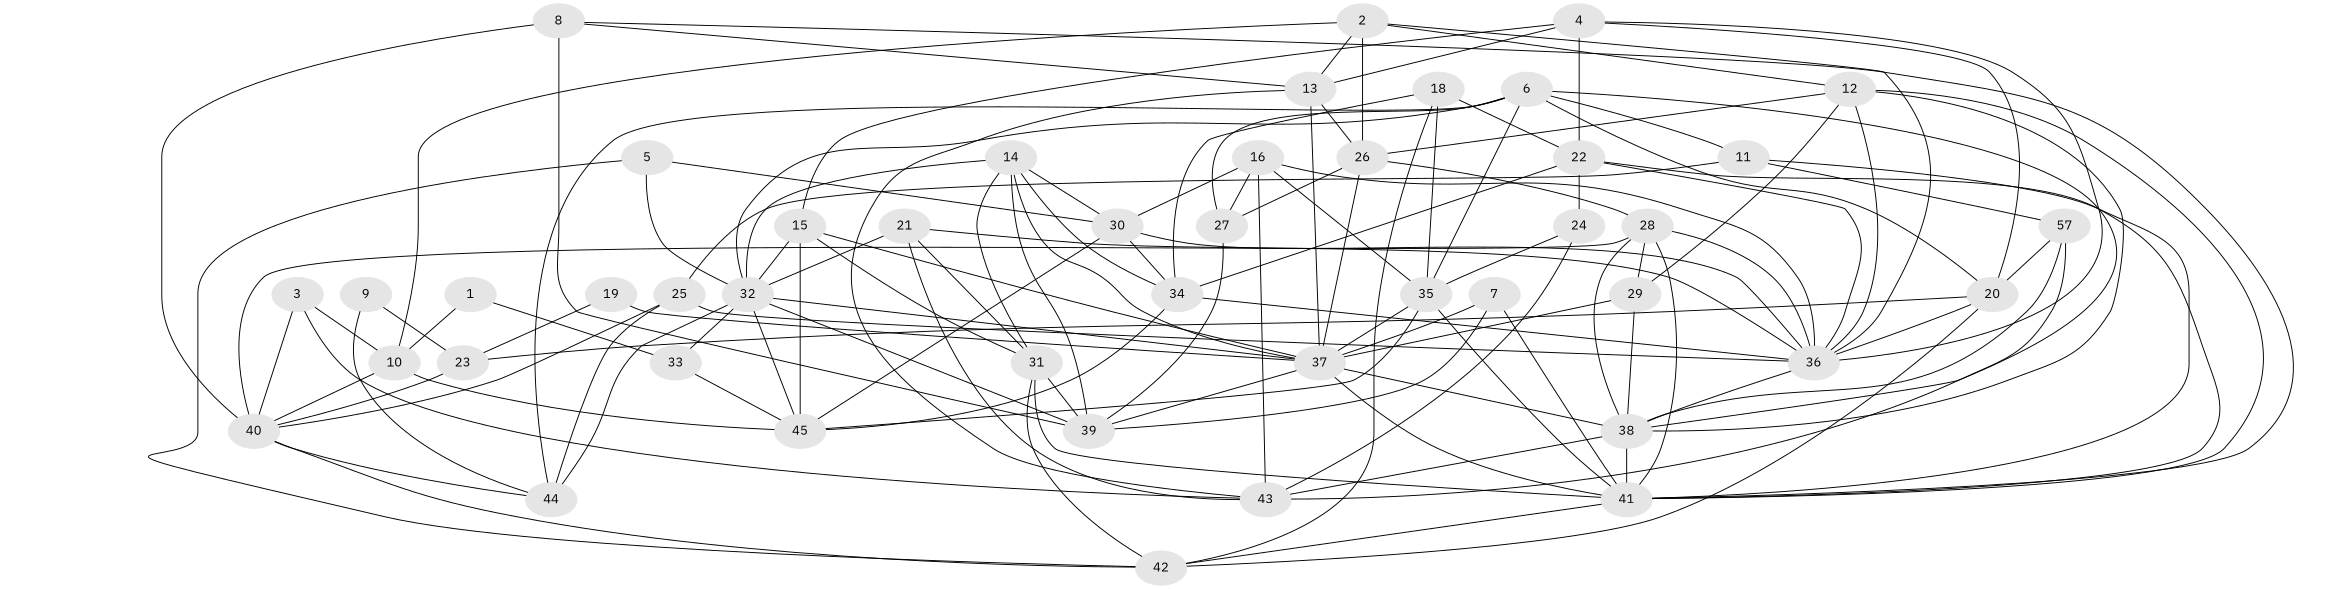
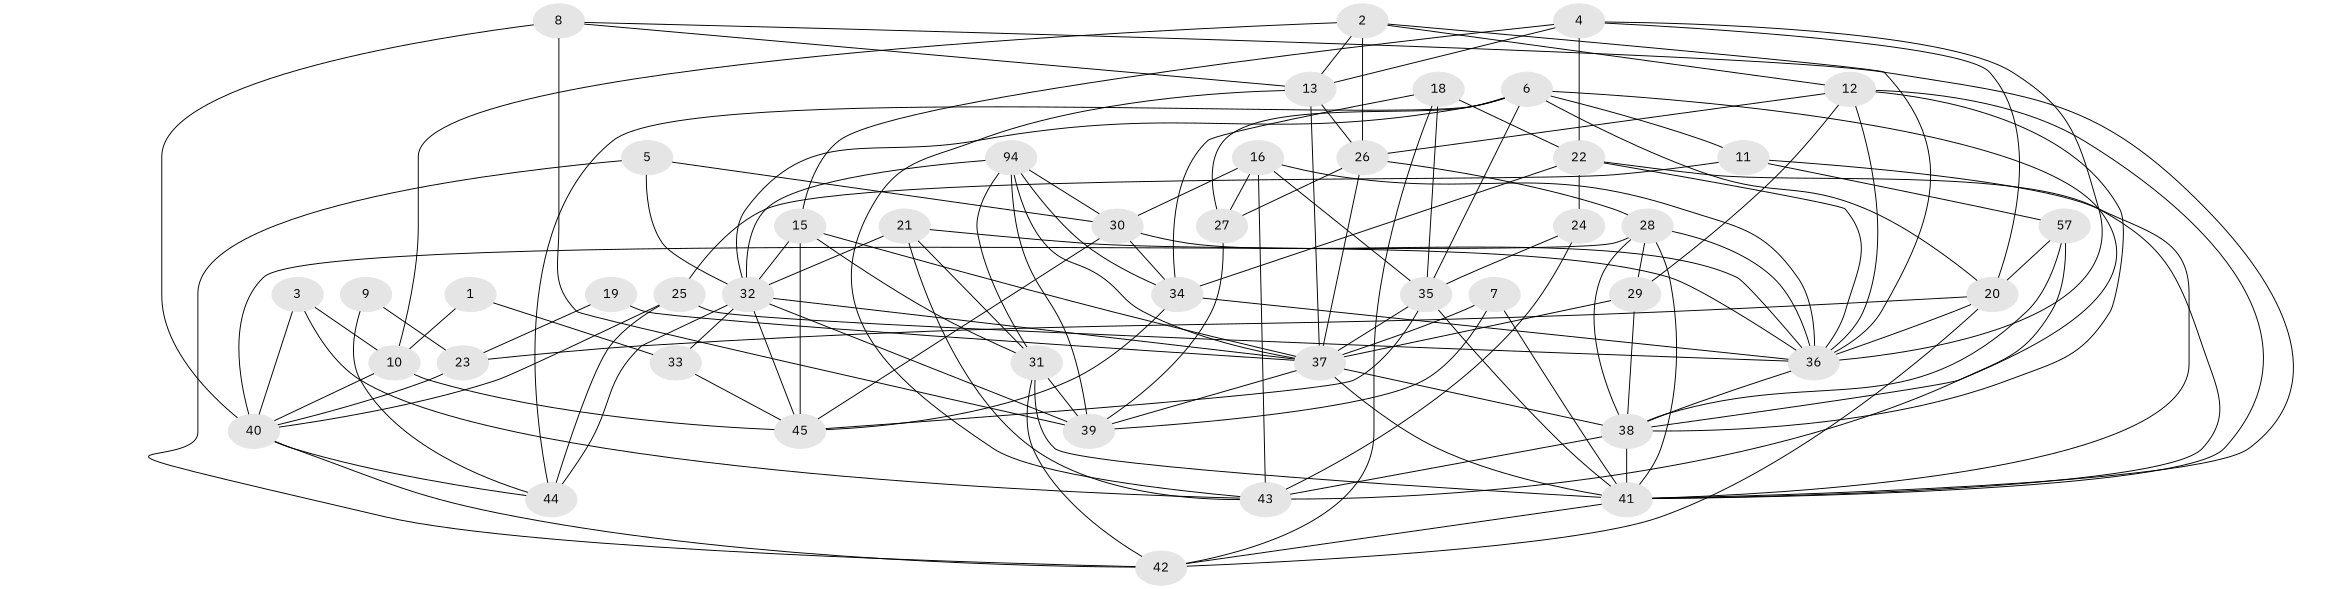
node "14": label "14" -> "94"
